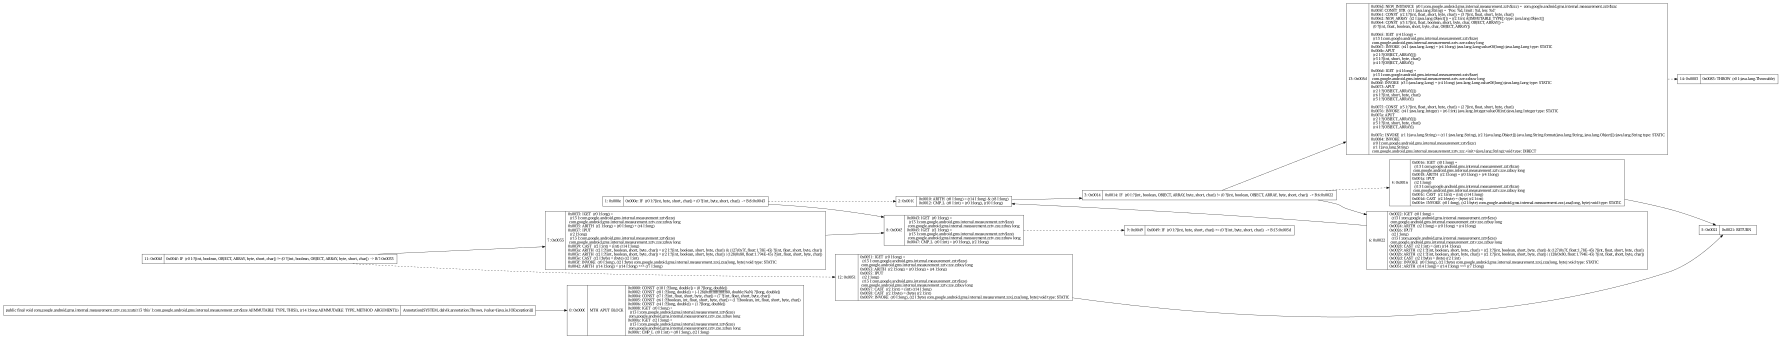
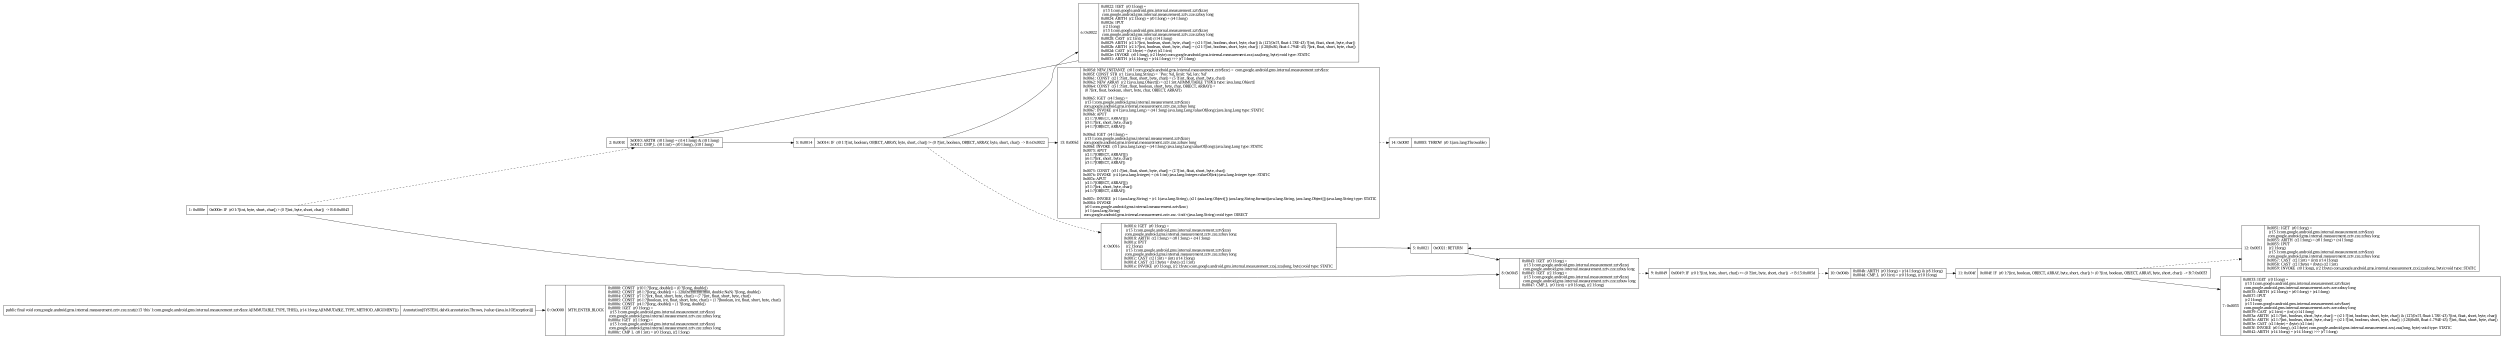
edge "7: 0x0033" -> "8: 0x0043": now "5: 0x0021" -> "8: 0x0043"
node "10: 0x004b": added
node "0: 0x0000": text "MTH_APUT_BLOCK" -> "MTH_ENTER_BLOCK"
